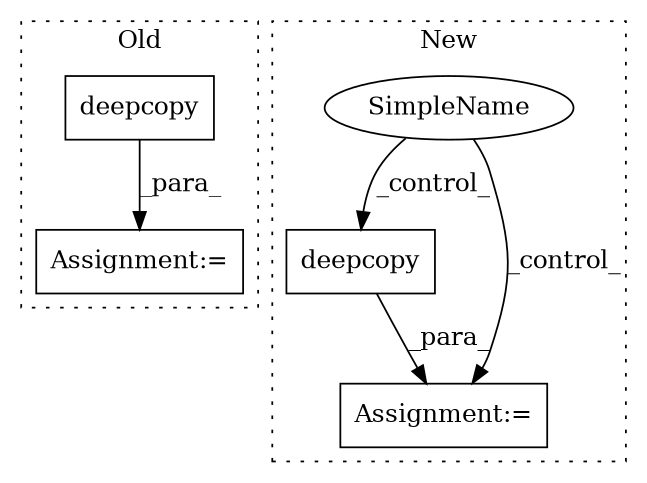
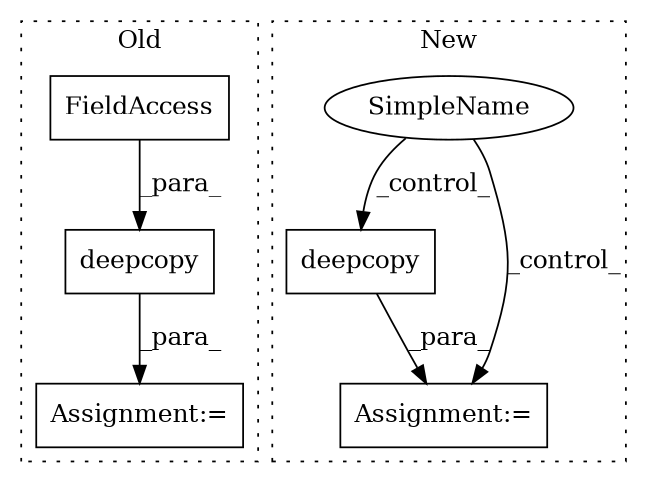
node "FieldAccess": added
